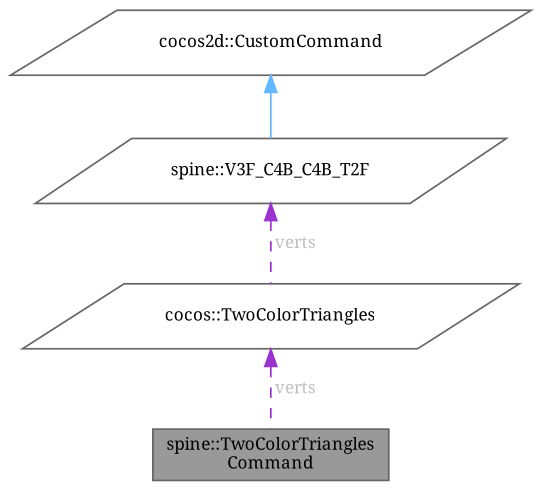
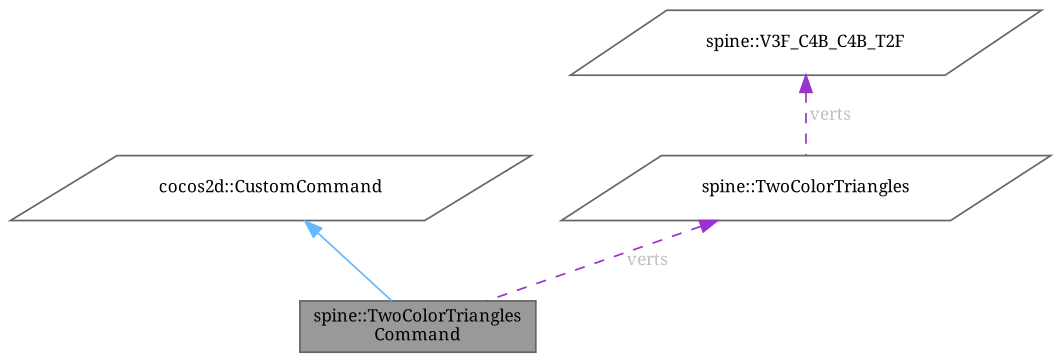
edge "spine::V3F_C4B_C4B_T2F" -> "cocos2d::CustomCommand": now "spine::TwoColorTriangles Command" -> "cocos2d::CustomCommand"
node "cocos::TwoColorTriangles": label "cocos::TwoColorTriangles" -> "spine::TwoColorTriangles"
